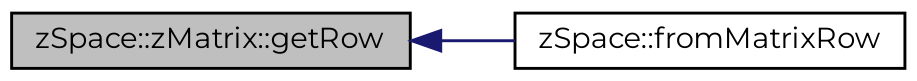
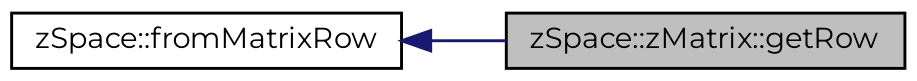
edge "zSpace::fromMatrixRow" -> "zSpace::zMatrix::getRow": reversed
